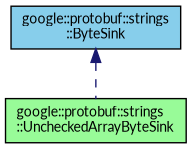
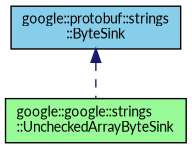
node "google::protobuf::strings ::UncheckedArrayByteSink": label "google::protobuf::strings ::UncheckedArrayByteSink" -> "google::google::strings ::UncheckedArrayByteSink"
